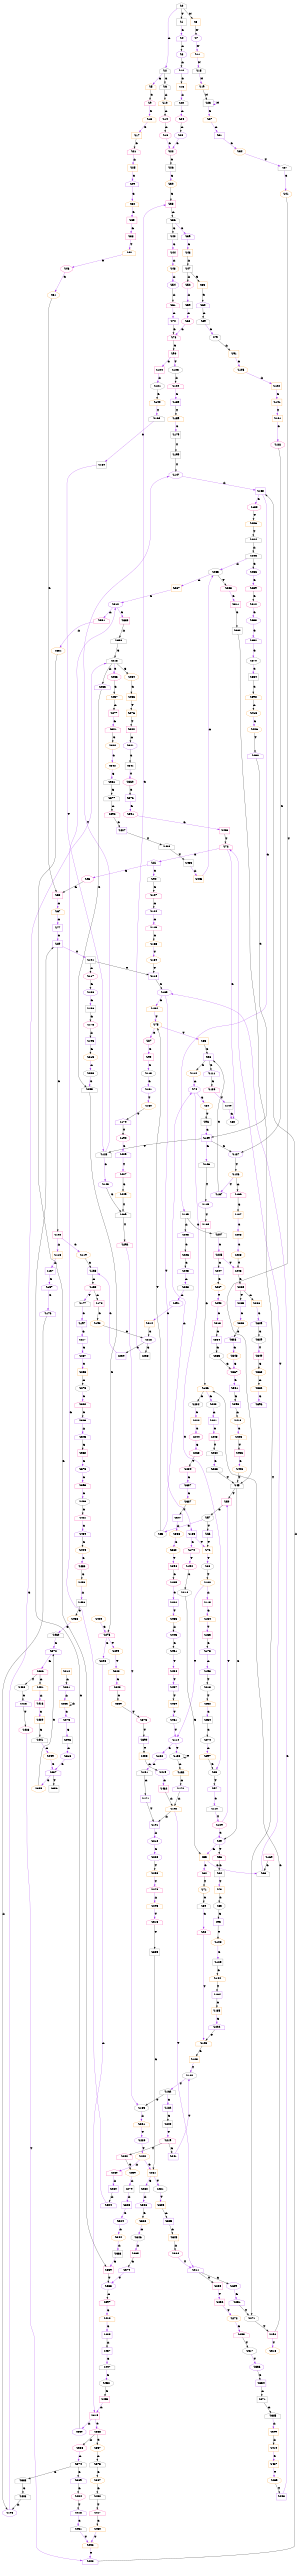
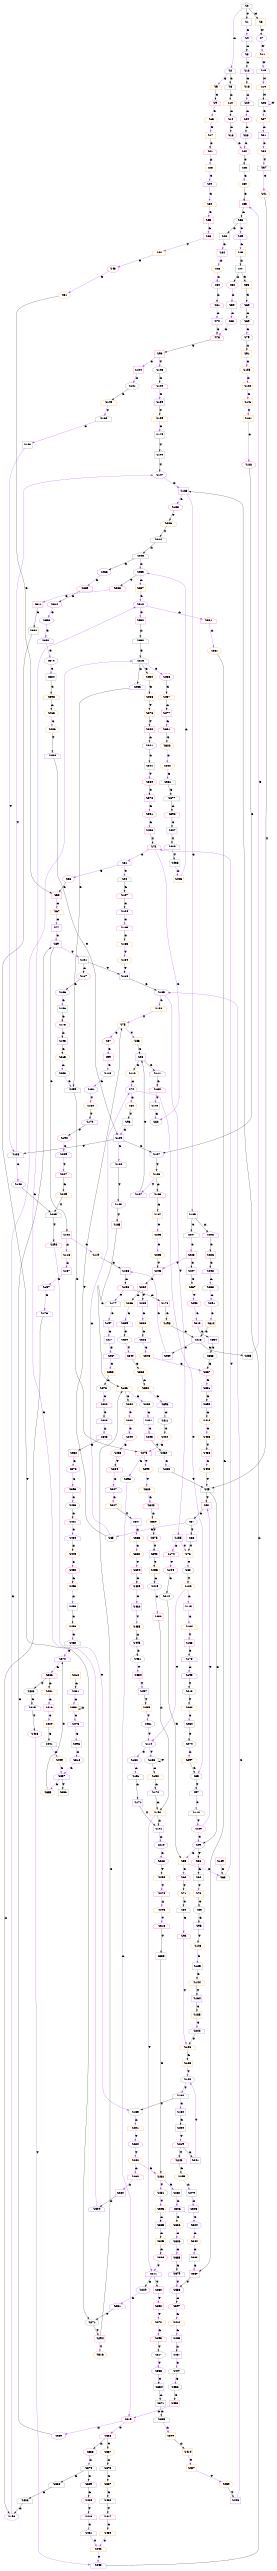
node "S411": added
node "S319": shape box -> octagon
